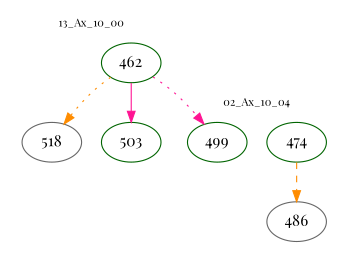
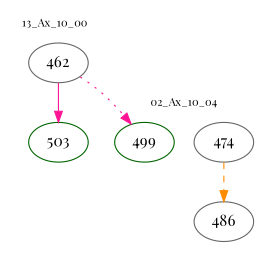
node "462": color darkgreen -> gray40
node "518": removed
node "474": color darkgreen -> gray40
